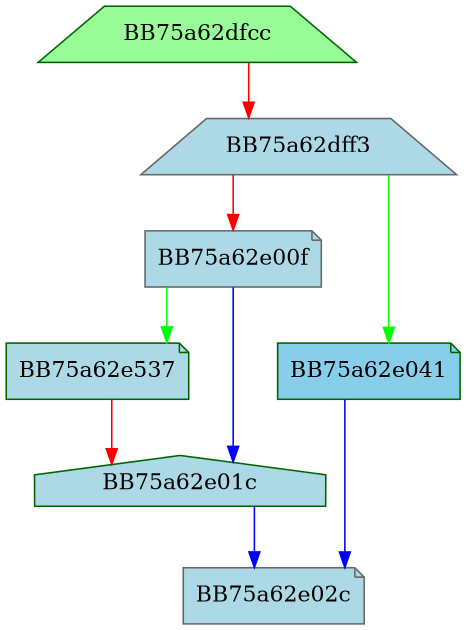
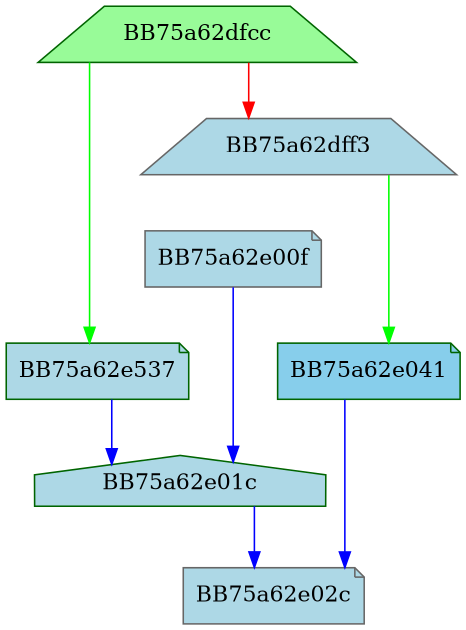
edge "BB75a62dff3" -> "BB75a62e00f": removed
edge "BB75a62e00f" -> "BB75a62e537": now "BB75a62dfcc" -> "BB75a62e537"
edge "BB75a62e537" -> "BB75a62e01c": color red -> blue
